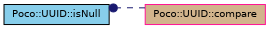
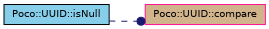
edge "Poco::UUID::compare" -> "Poco::UUID::isNull": reversed
